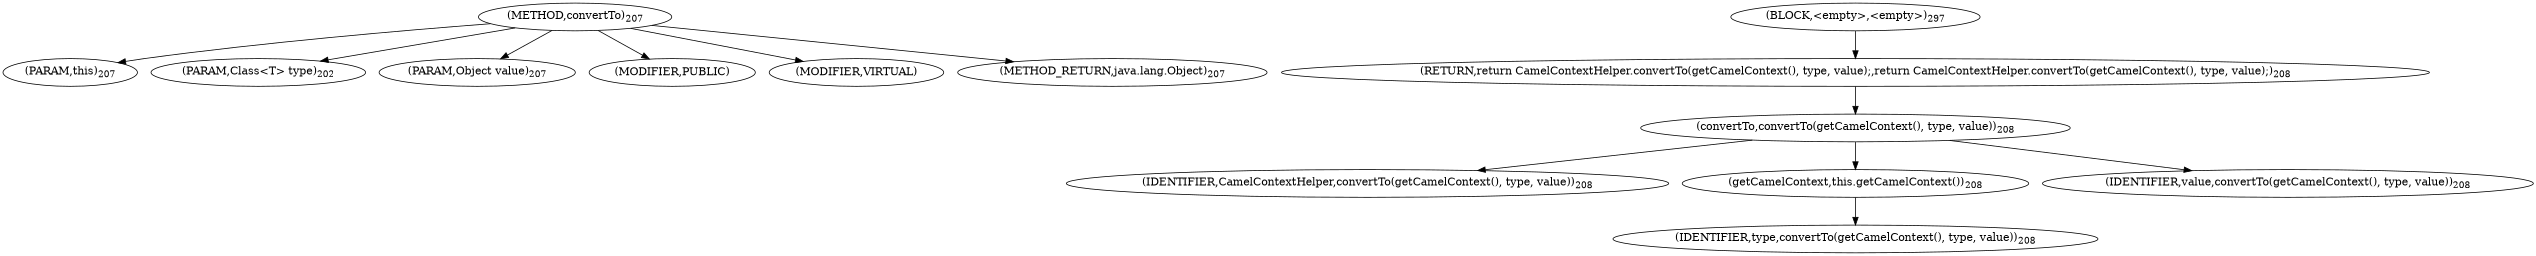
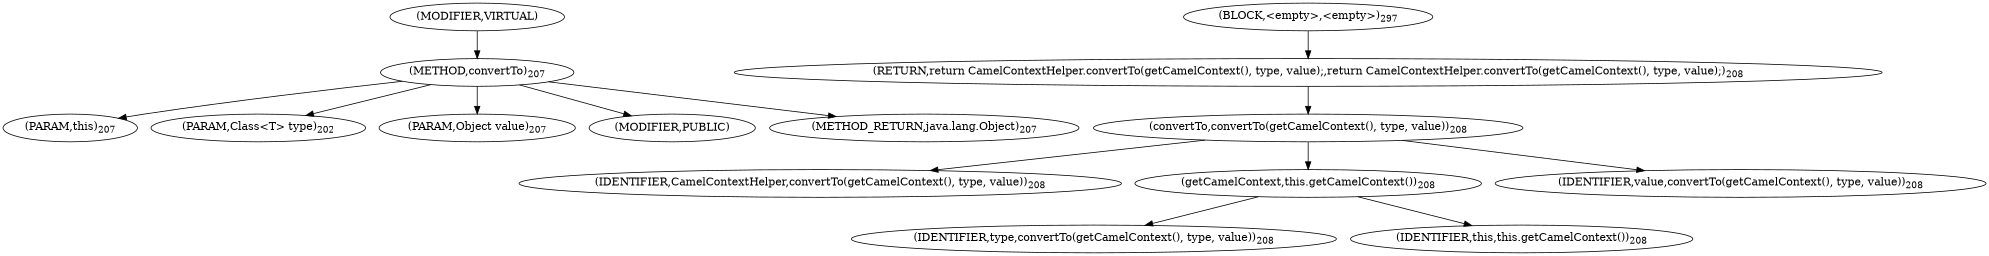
edge "(METHOD,convertTo)" -> "(MODIFIER,VIRTUAL)": reversed
node "(IDENTIFIER,this,this.getCamelContext())": added
